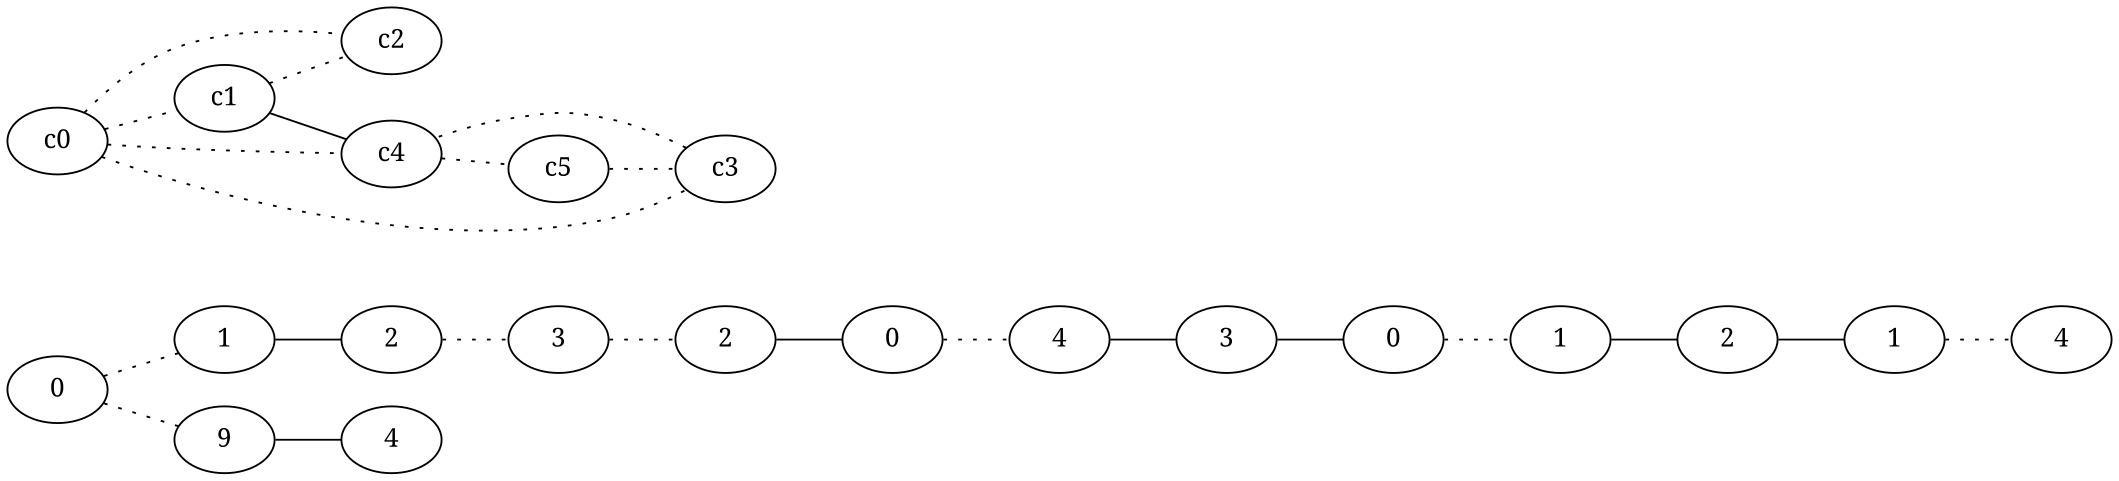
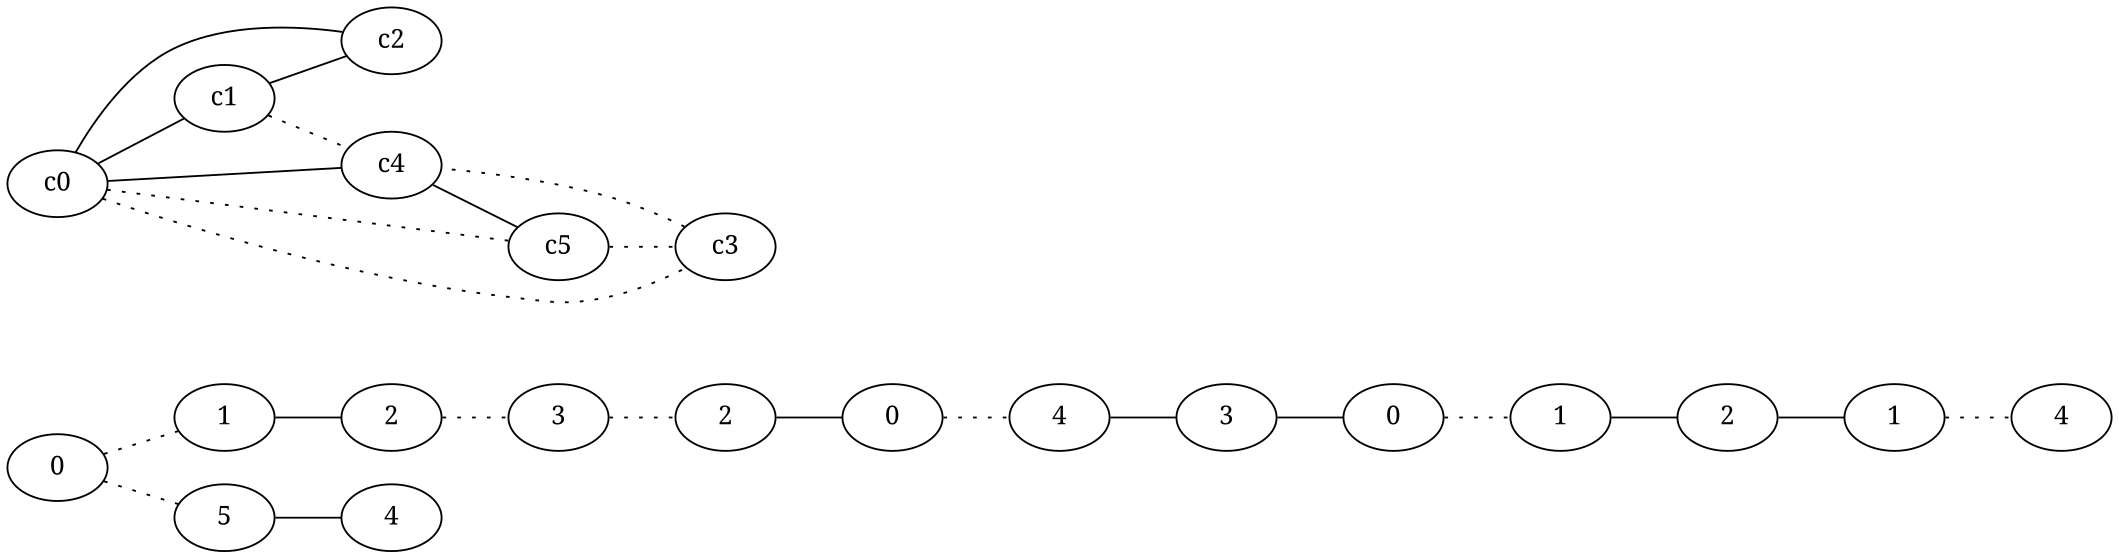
edge "c2" -- "c0": style dotted -> solid
edge "c2" -- "c1": style dotted -> solid
edge "c1" -- "c0": style dotted -> solid
edge "c1" -- "c4": style solid -> dotted
edge "c0" -- "c4": style dotted -> solid
edge "c4" -- "c5": style dotted -> solid
edge "c0" -- "c5": added
node "9": label "9" -> "5"
